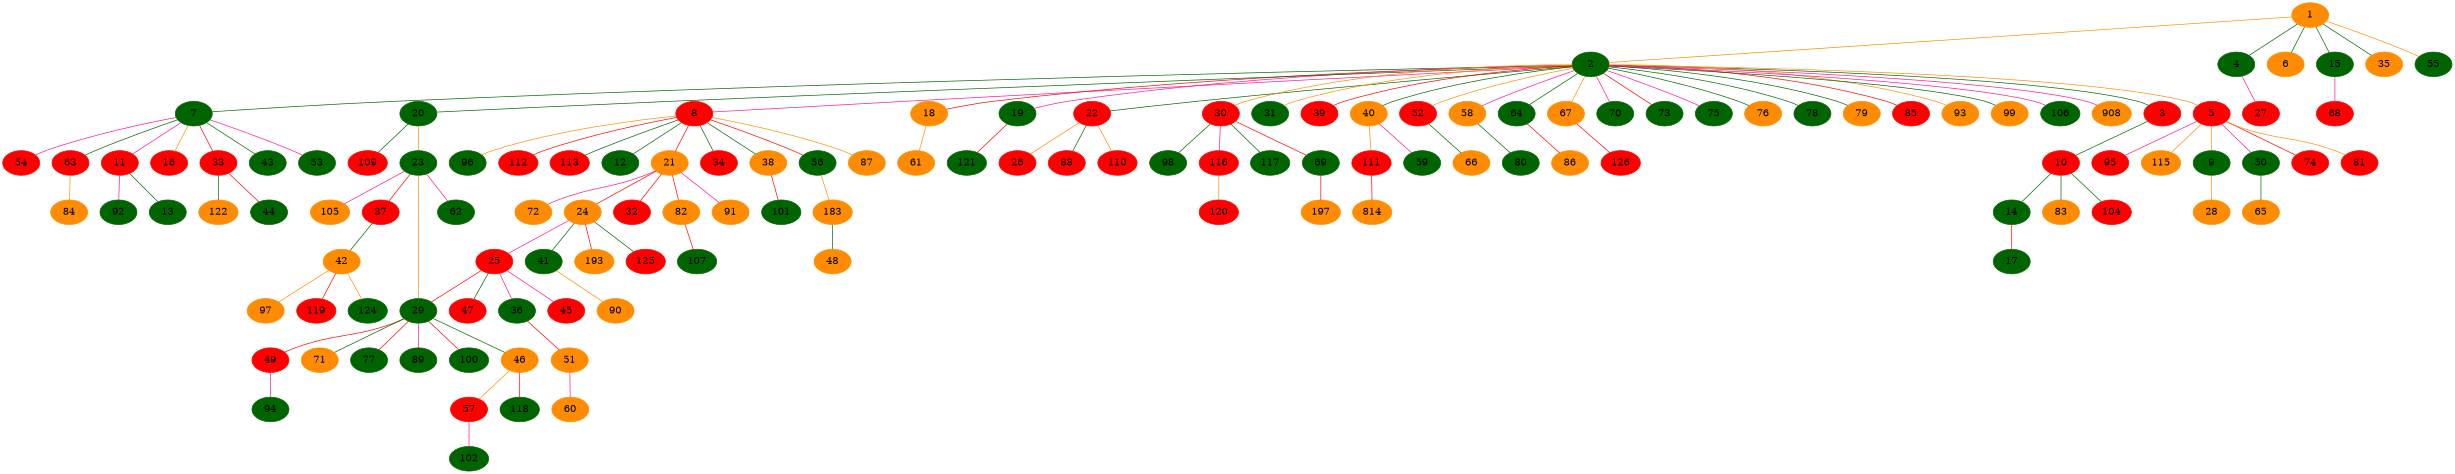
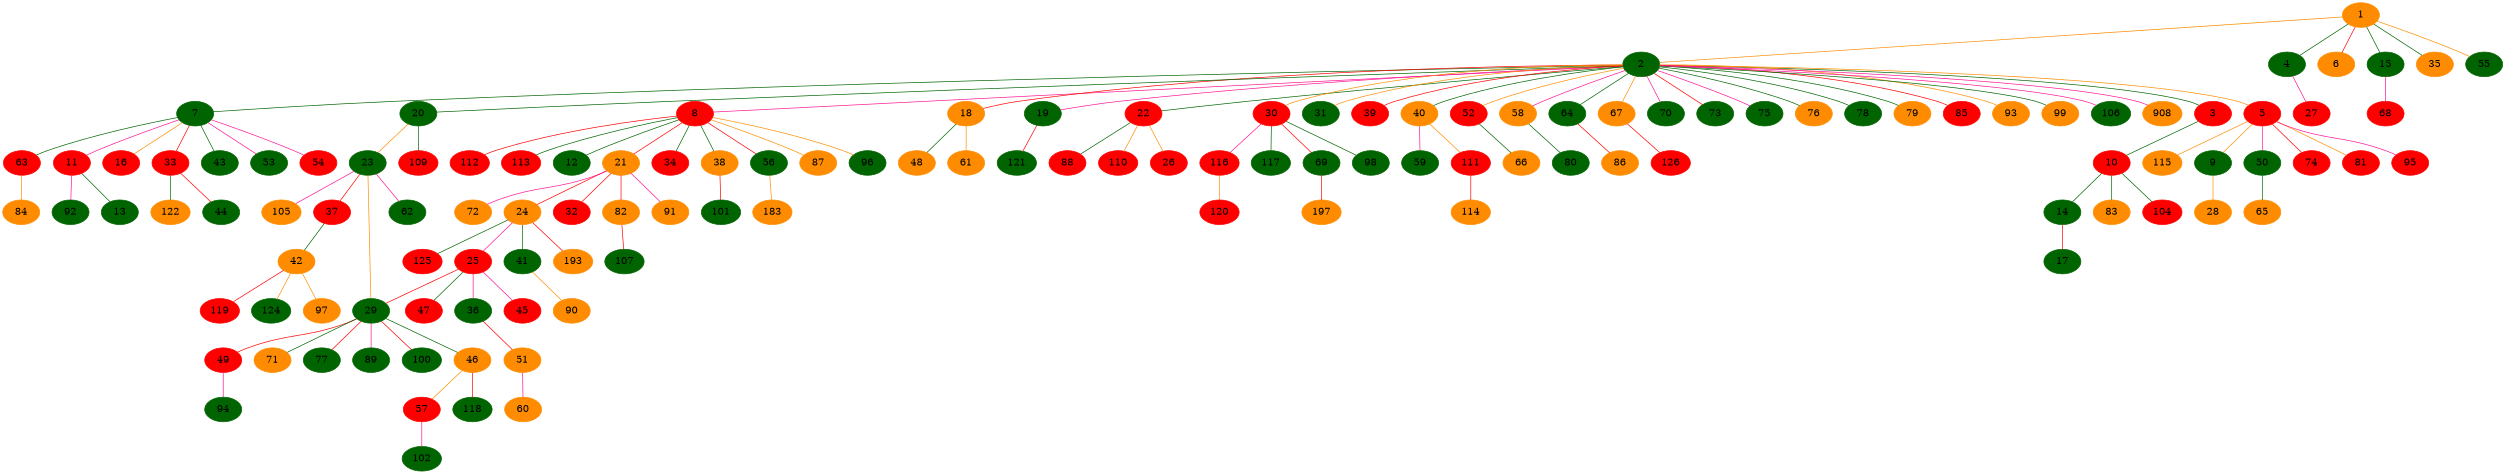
edge "1" -- "6": color darkgreen -> red
node "814": label "814" -> "114"
edge "183" -- "48": now "18" -- "48"
